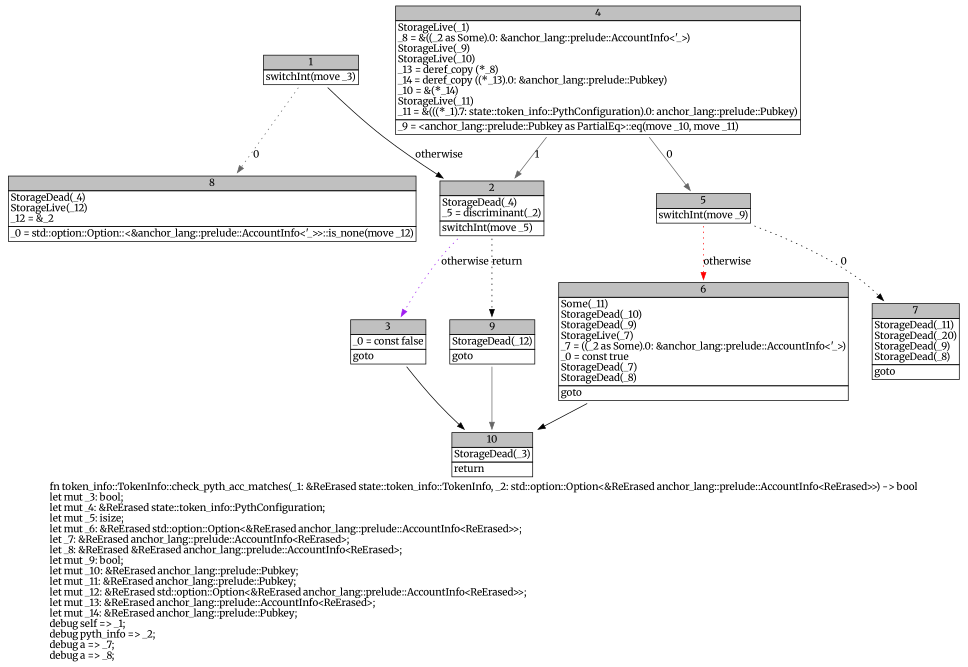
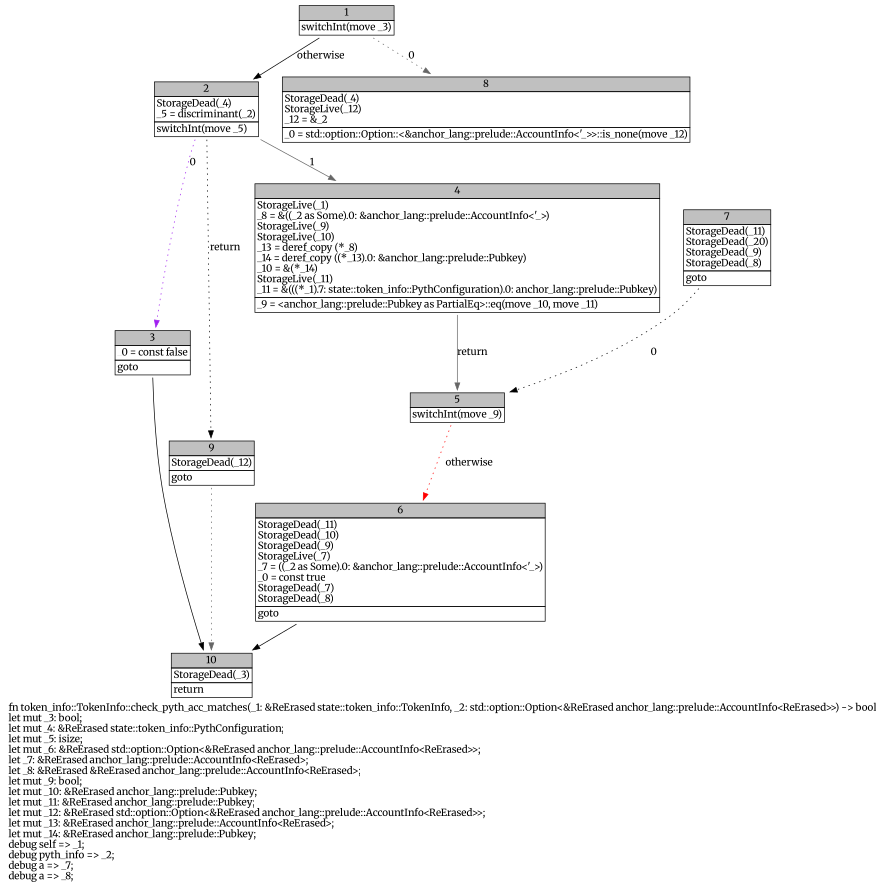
edge "4" -> "2": reversed
edge "4" -> "5": label "0" -> "return"
edge "5" -> "7": reversed
edge "2" -> "3": label "otherwise" -> "0"
node "6": text "Some(_11)" -> "StorageDead(_11)"
edge "9" -> "10": style solid -> dotted
